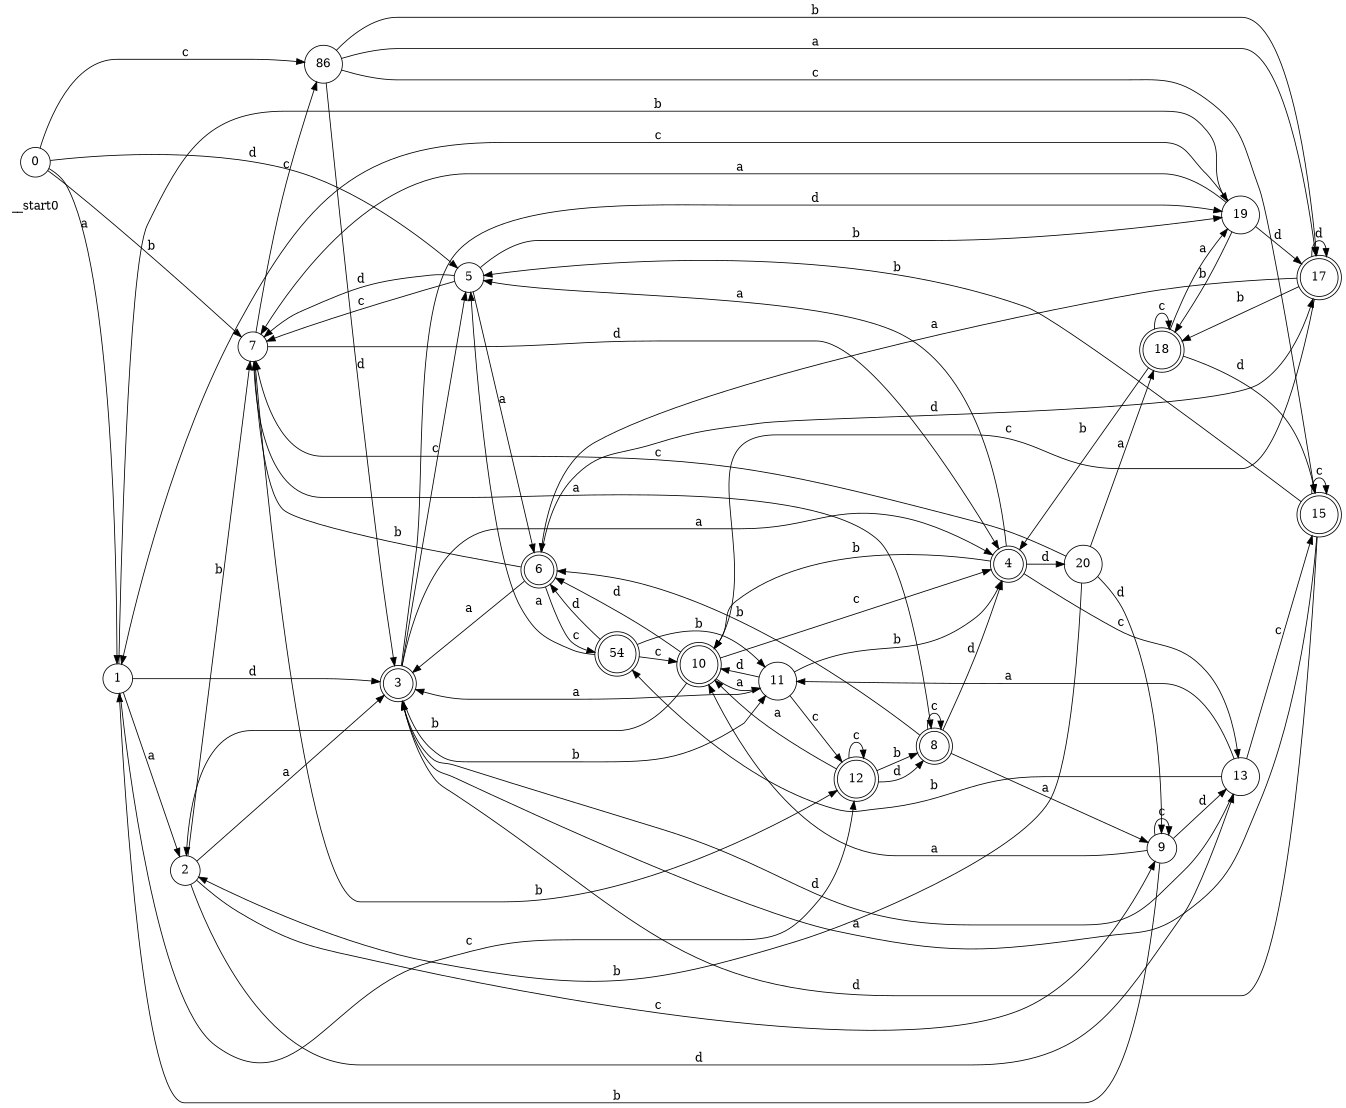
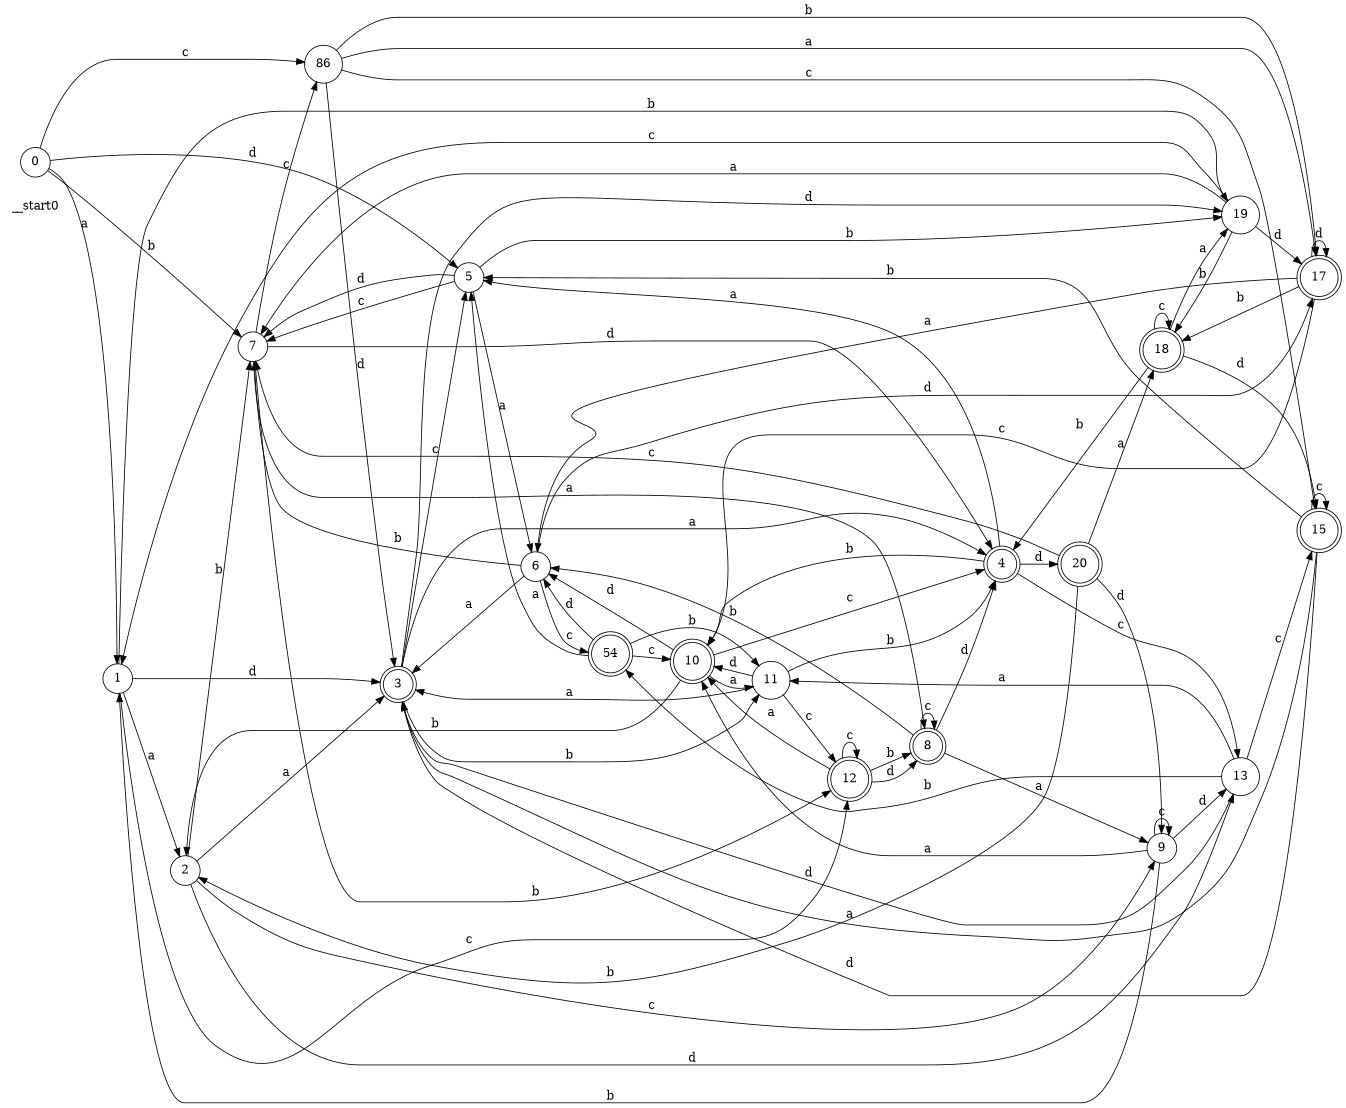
node "20": shape circle -> doublecircle
node "6": shape doublecircle -> circle
